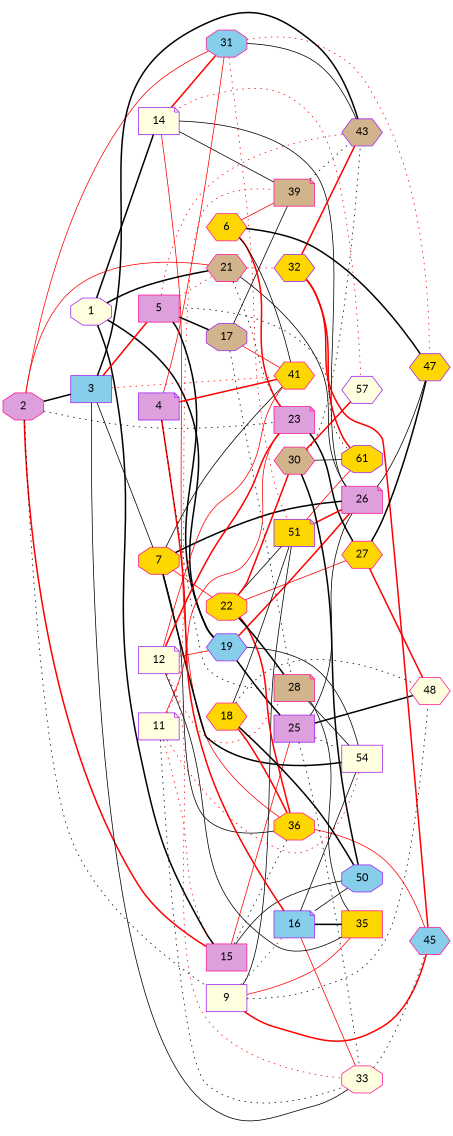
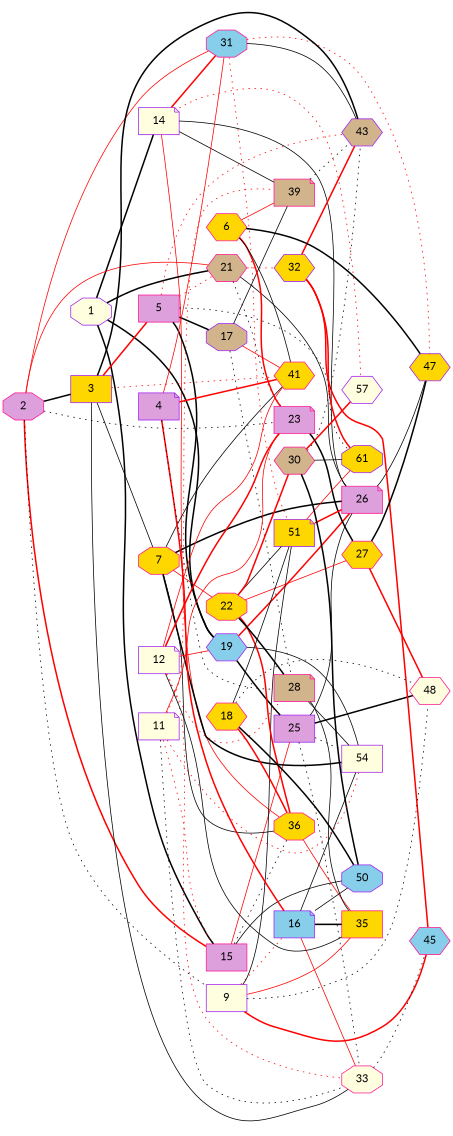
node "3": fillcolor skyblue -> gold
edge "36" -- "45": now "36" -- "35"
